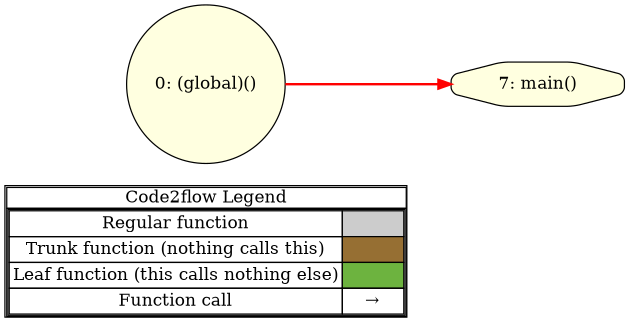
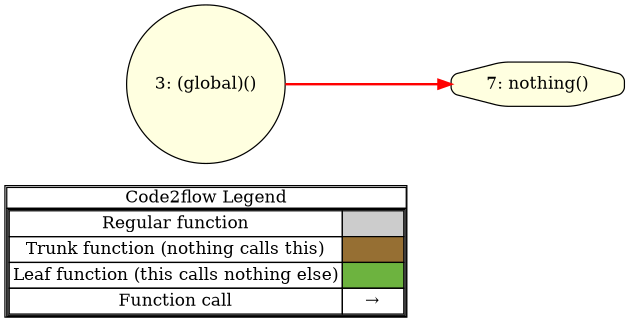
node "0: (global)()": label "0: (global)()" -> "3: (global)()"
node "7: main()": label "7: main()" -> "7: nothing()"
